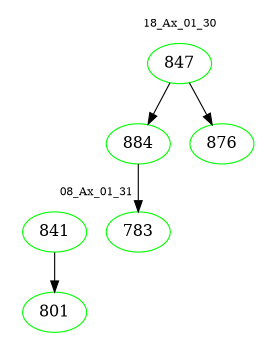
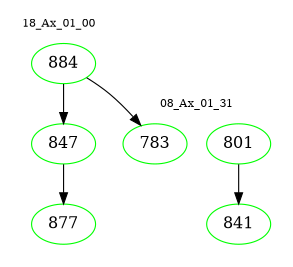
cluster "18_Ax_01_30": label "18_Ax_01_30" -> "18_Ax_01_00"
edge "847" -> "884": reversed
node "876": label "876" -> "877"
edge "841" -> "801": reversed
